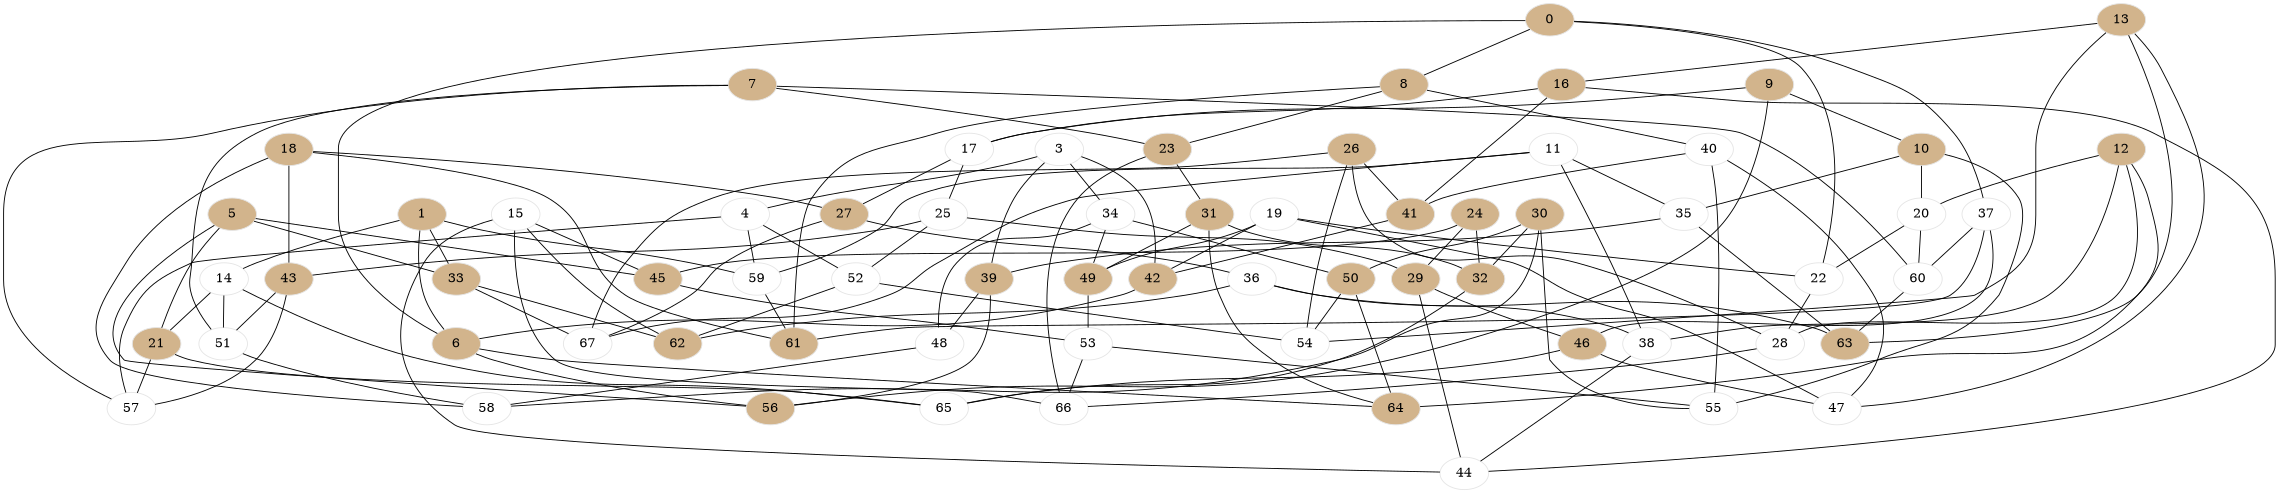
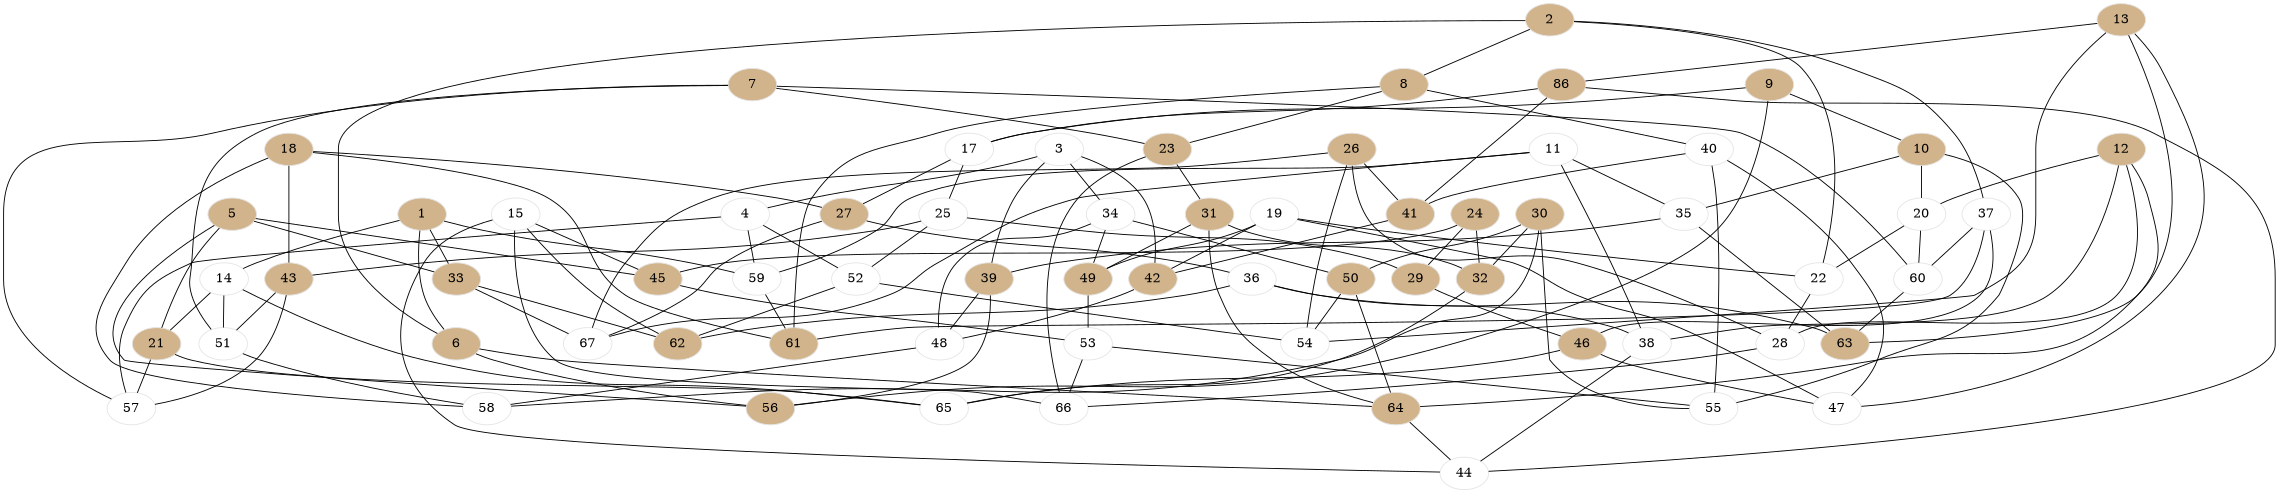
node "0": label "0" -> "2"
node "16": label "16" -> "86"
edge "42" -- "6": now "42" -- "48"
edge "29" -- "44": now "64" -- "44"
